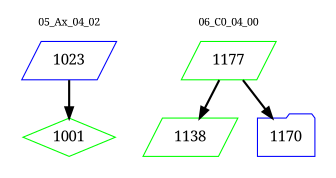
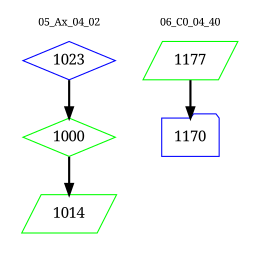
cluster "06_C0_04_00": label "06_C0_04_00" -> "06_C0_04_40"
node "1023": shape parallelogram -> diamond
node "1001": label "1001" -> "1000"
node "1138": removed
node "1014": added
